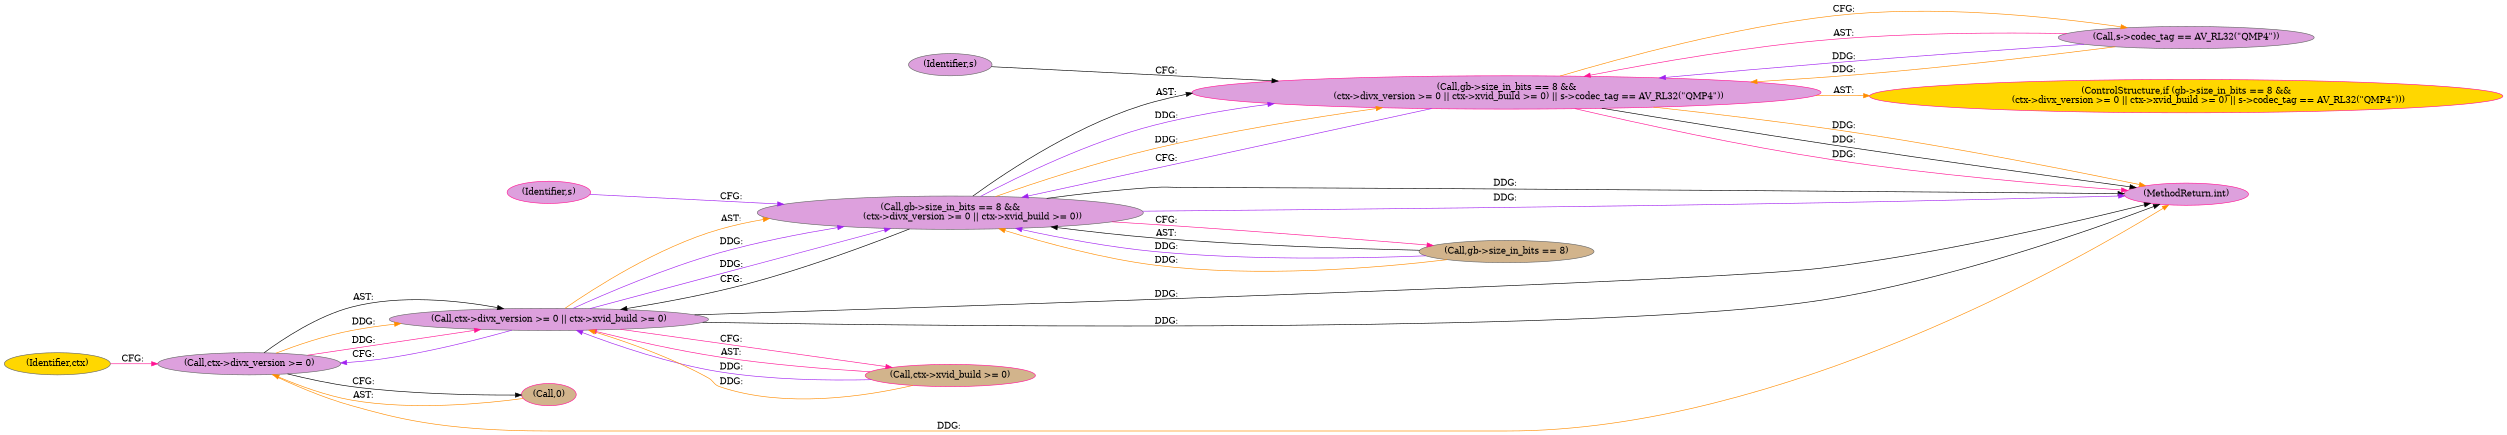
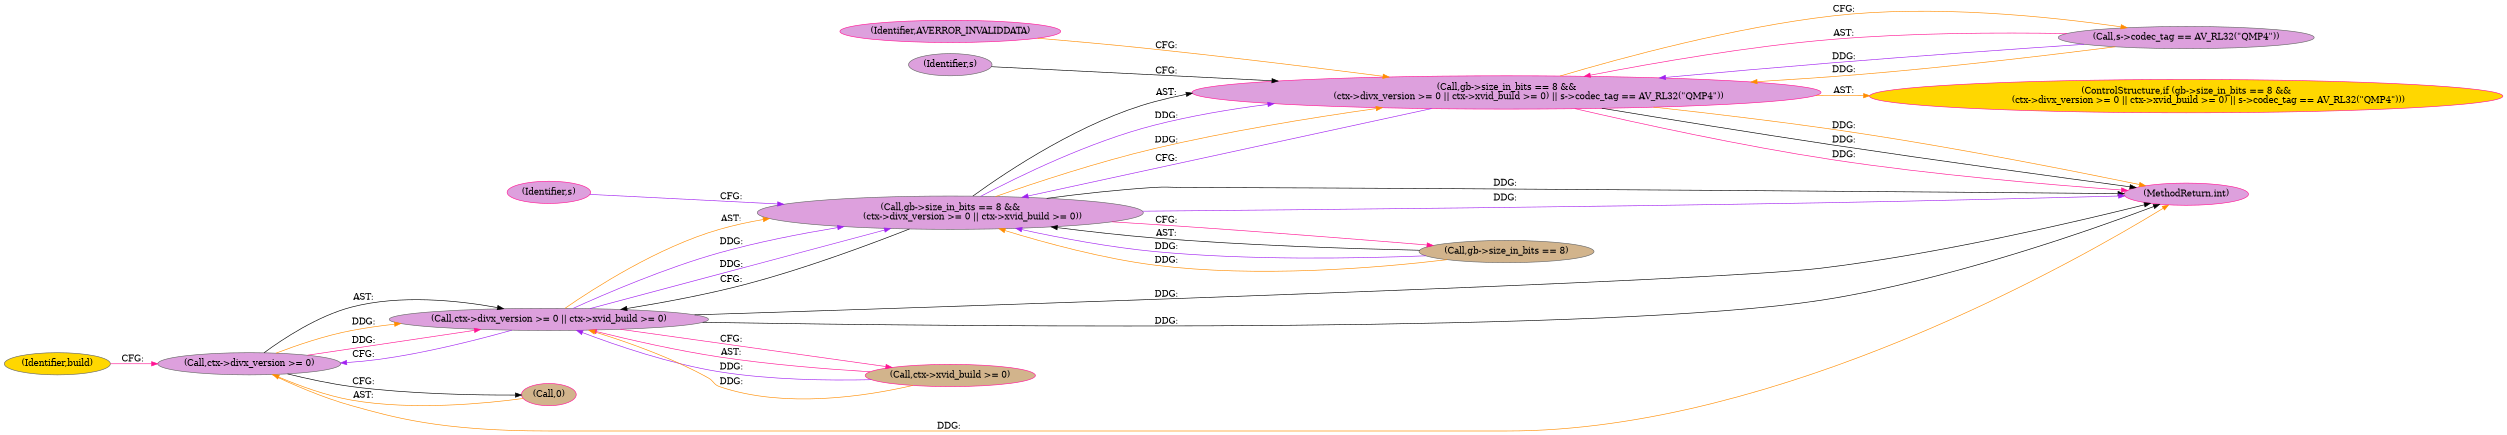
node "(Identifier,AVERROR_INVALIDDATA)": added
node "(Identifier,ctx)": label "(Identifier,ctx)" -> "(Identifier,build)"
